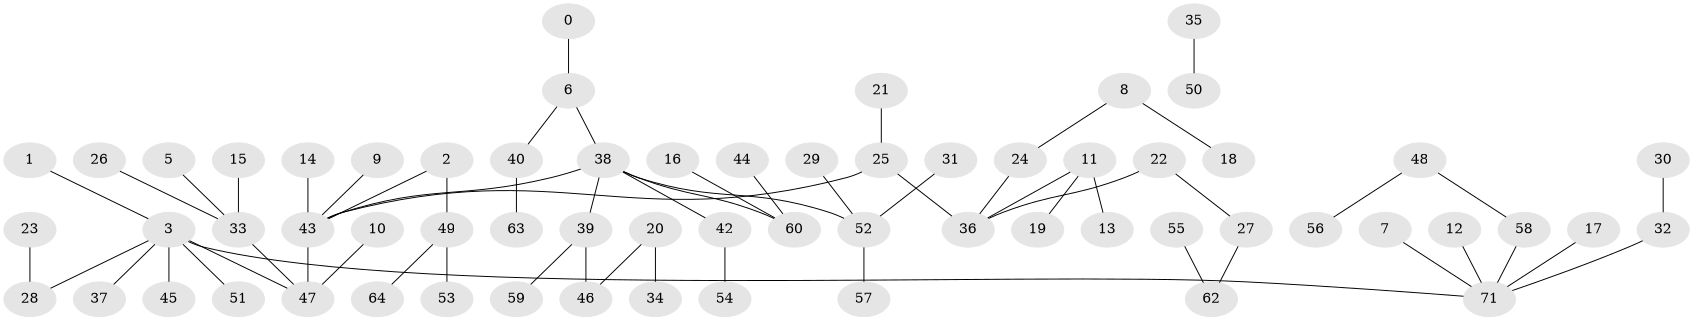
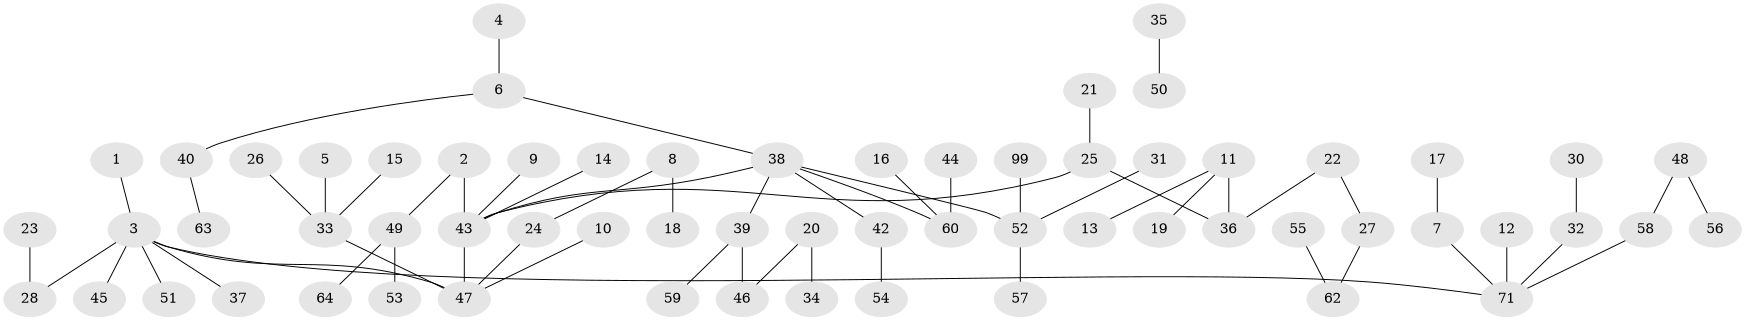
node "0": label "0" -> "4"
node "29": label "29" -> "99"
edge "24" -- "36": now "24" -- "47"
edge "17" -- "71": now "17" -- "7"
